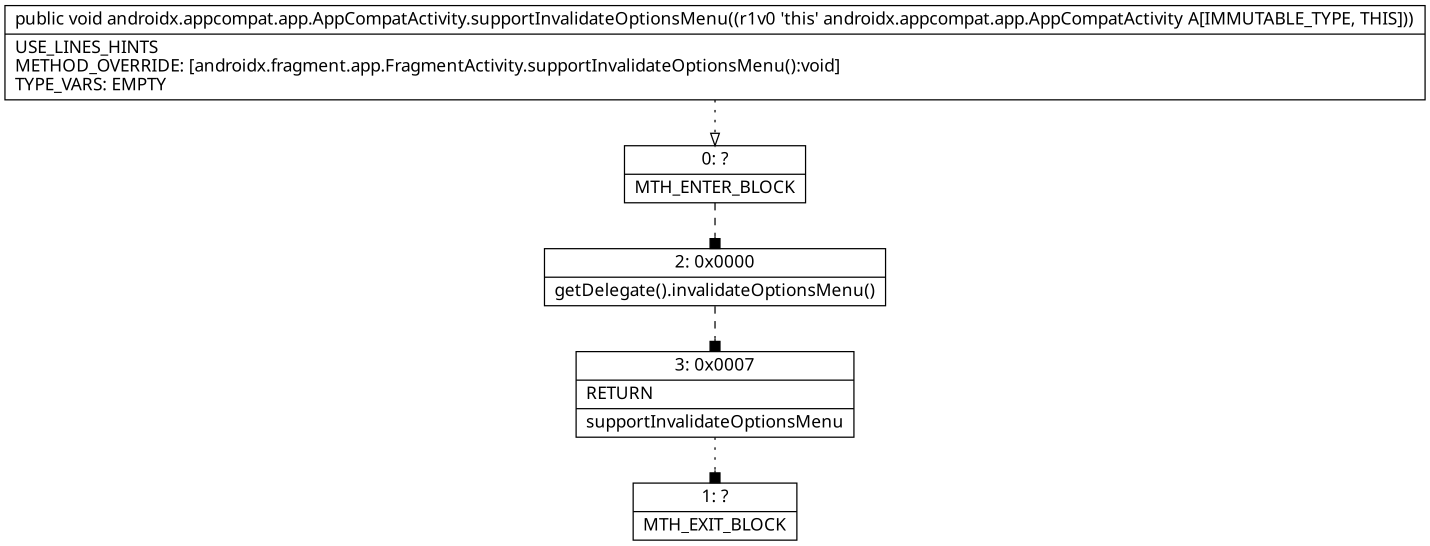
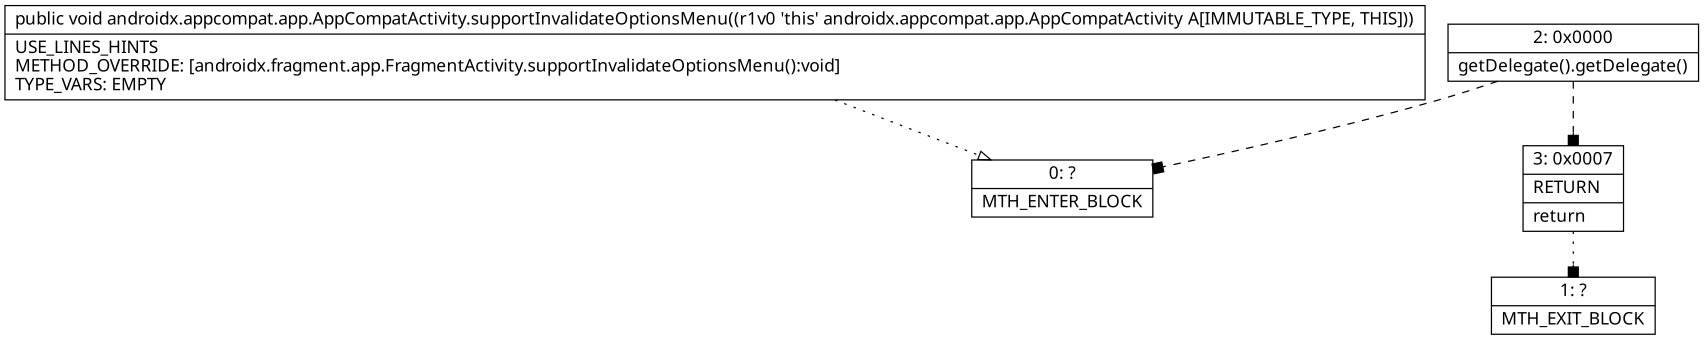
edge "0: ?" -> "2: 0x0000": reversed
node "2: 0x0000": text "getDelegate().invalidateOptionsMenu()" -> "getDelegate().getDelegate()"
node "3: 0x0007": text "supportInvalidateOptionsMenu" -> "return"
